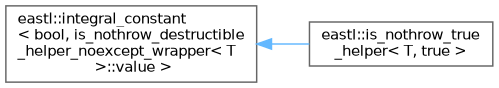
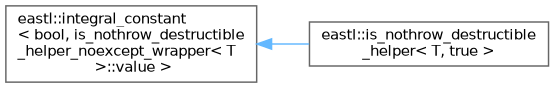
node "eastl::is_nothrow_true _helper< T, true >": label "eastl::is_nothrow_true _helper< T, true >" -> "eastl::is_nothrow_destructible _helper< T, true >"
